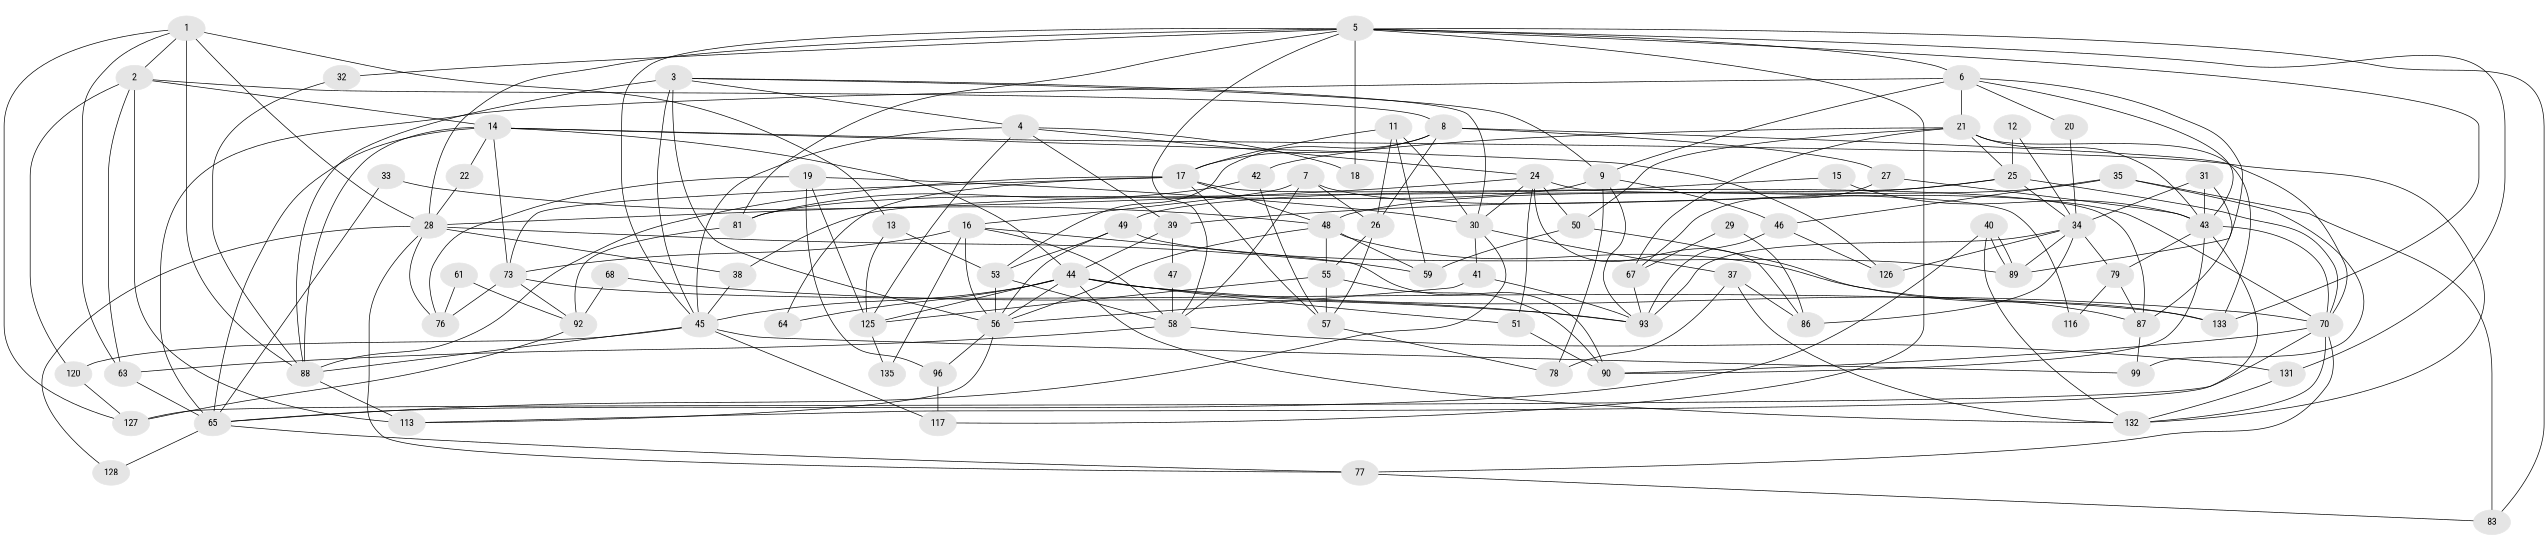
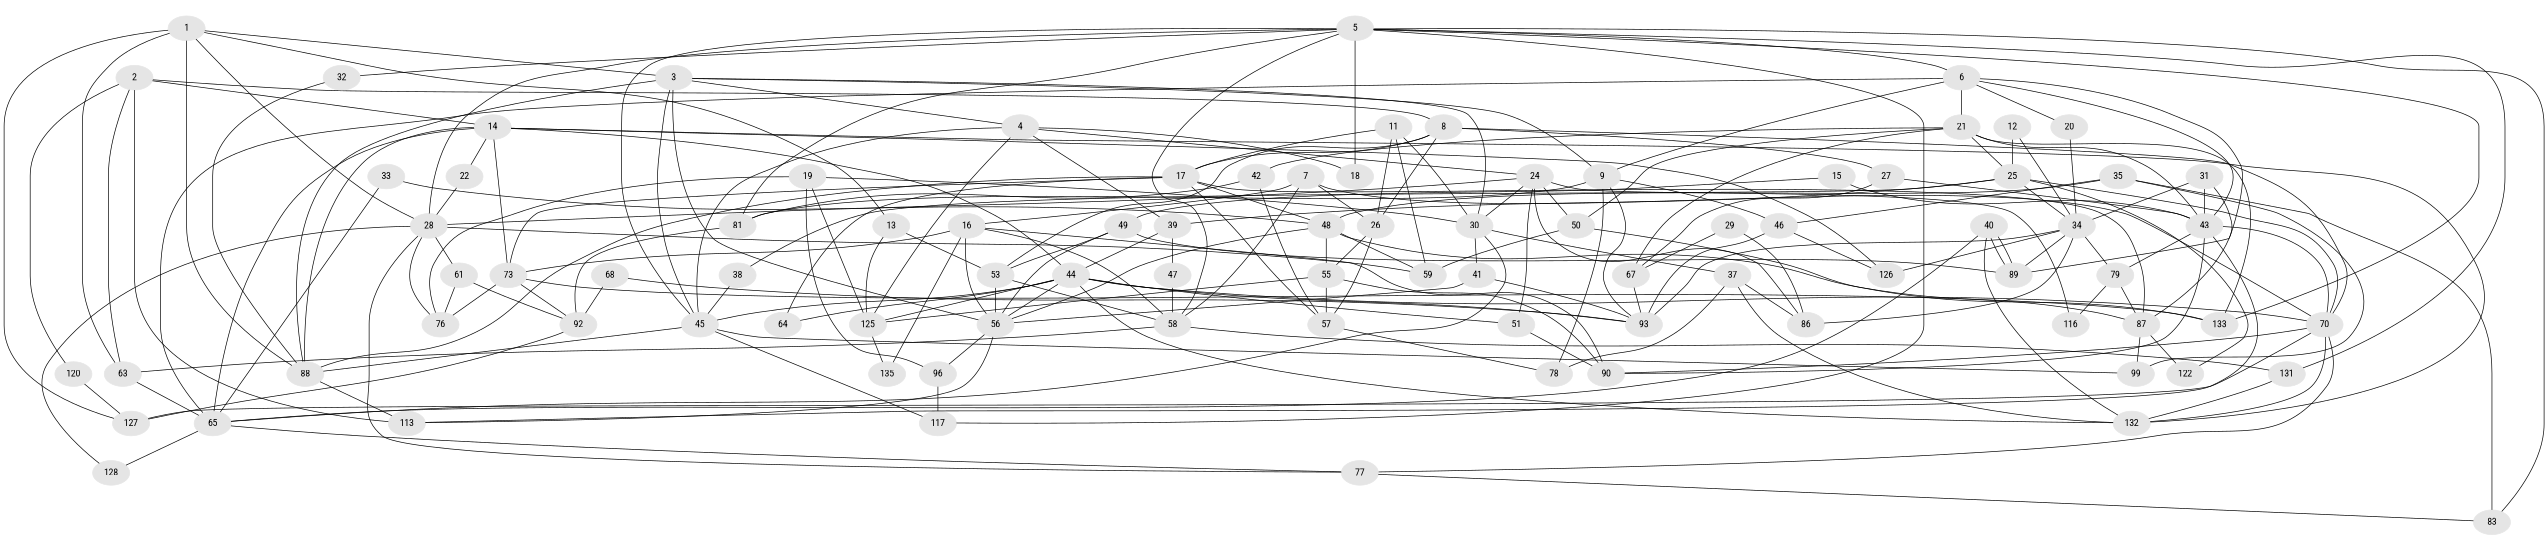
edge "1" -- "2": now "1" -- "3"
edge "28" -- "38": now "28" -- "61"
edge "45" -- "120": removed
node "122": added
